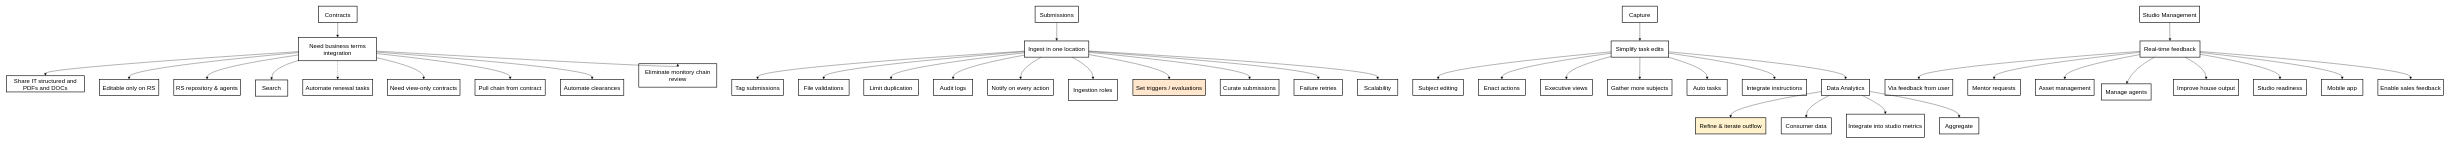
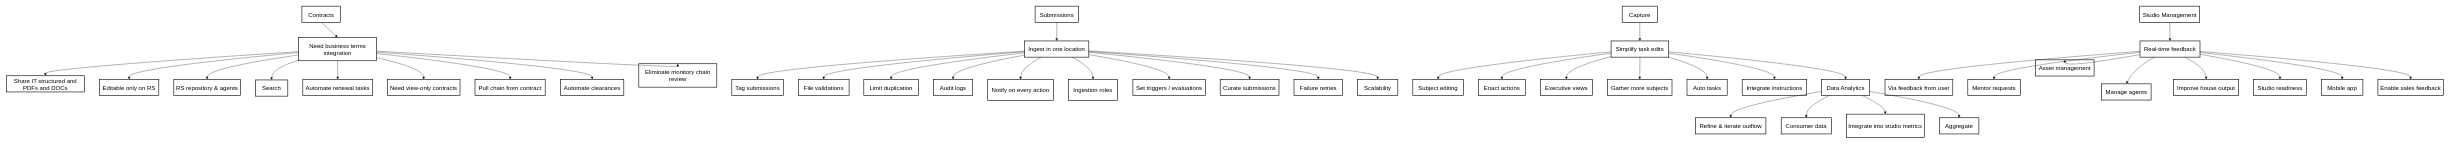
node "Contracts": moved (338, 14) -> (321, 14)
edge "Need business terms integration" -> "Automate renewal tasks": style dashed -> solid
node "Notify on every action": size 66x16 -> 66x21
node "Set triggers / evaluations": fillcolor #ffe6cc -> #ffffff
node "Asset management": moved (2065, 87) -> (2065, 68)
node "Refine & iterate outflow": fillcolor #fff2cc -> #ffffff
